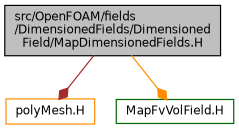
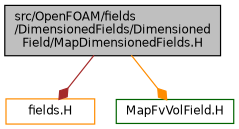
node "polyMesh.H": label "polyMesh.H" -> "fields.H"
